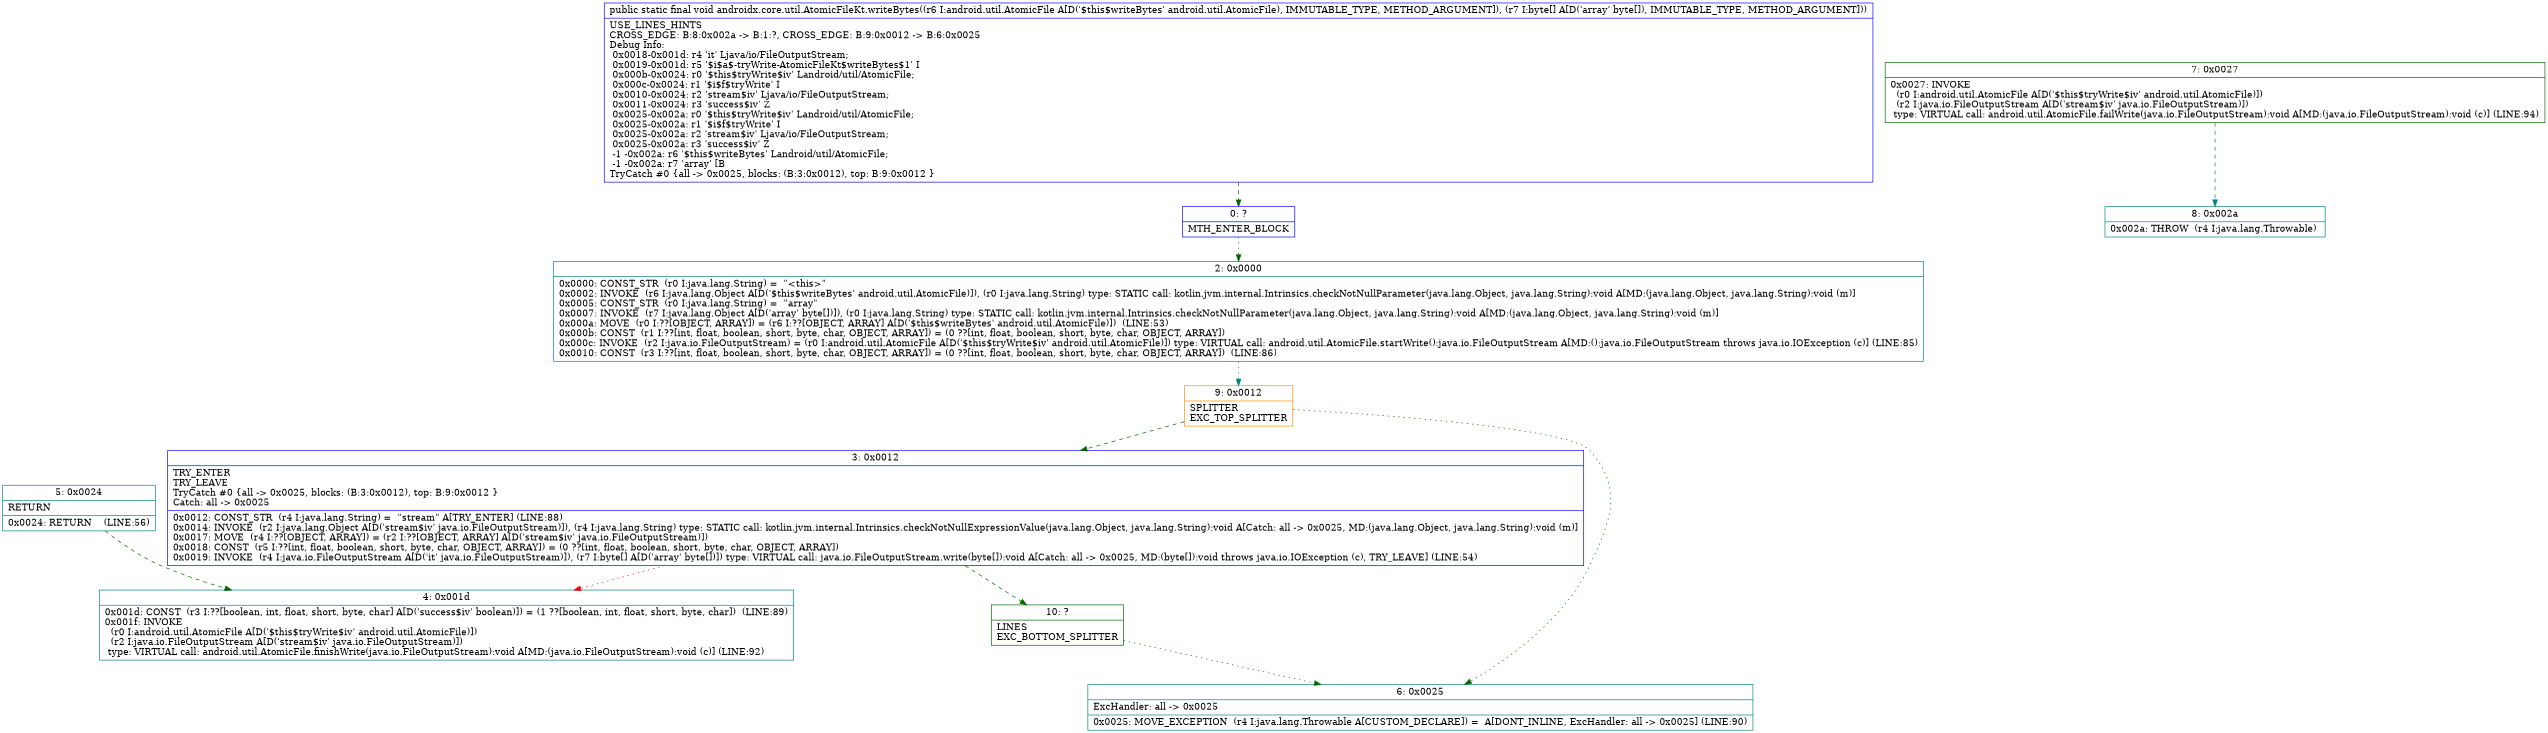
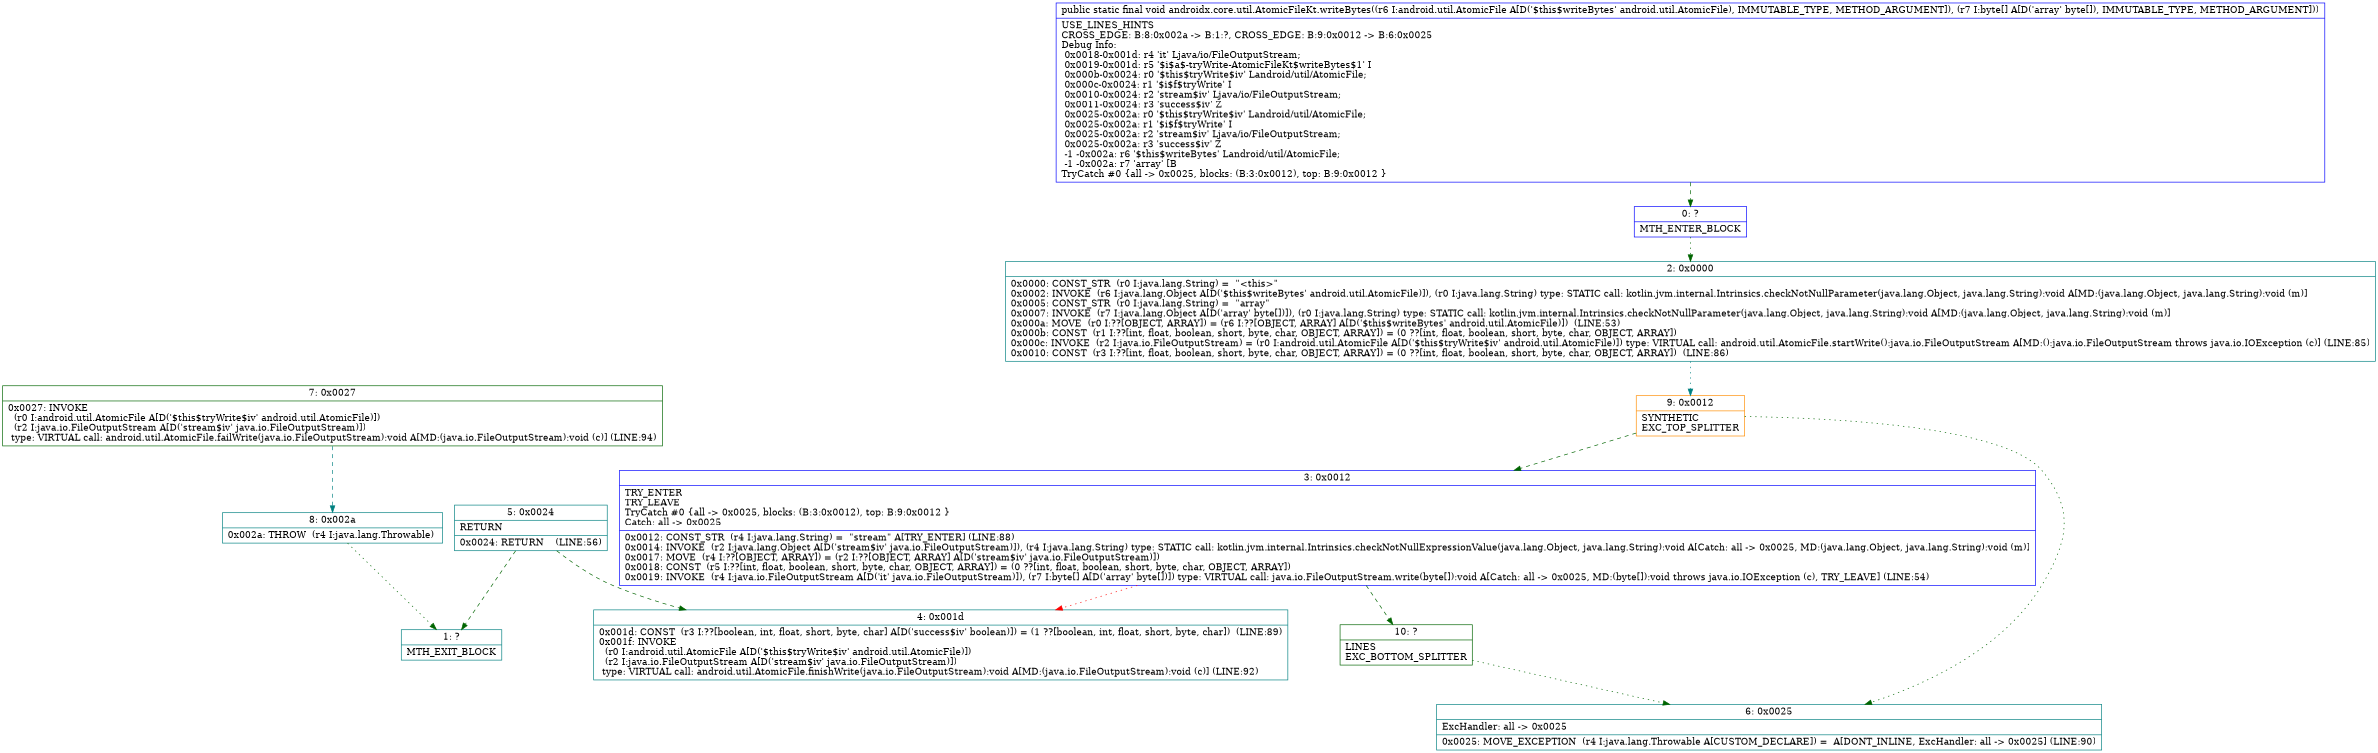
node "9: 0x0012": text "SPLITTER" -> "SYNTHETIC"
node "1: ?": added
